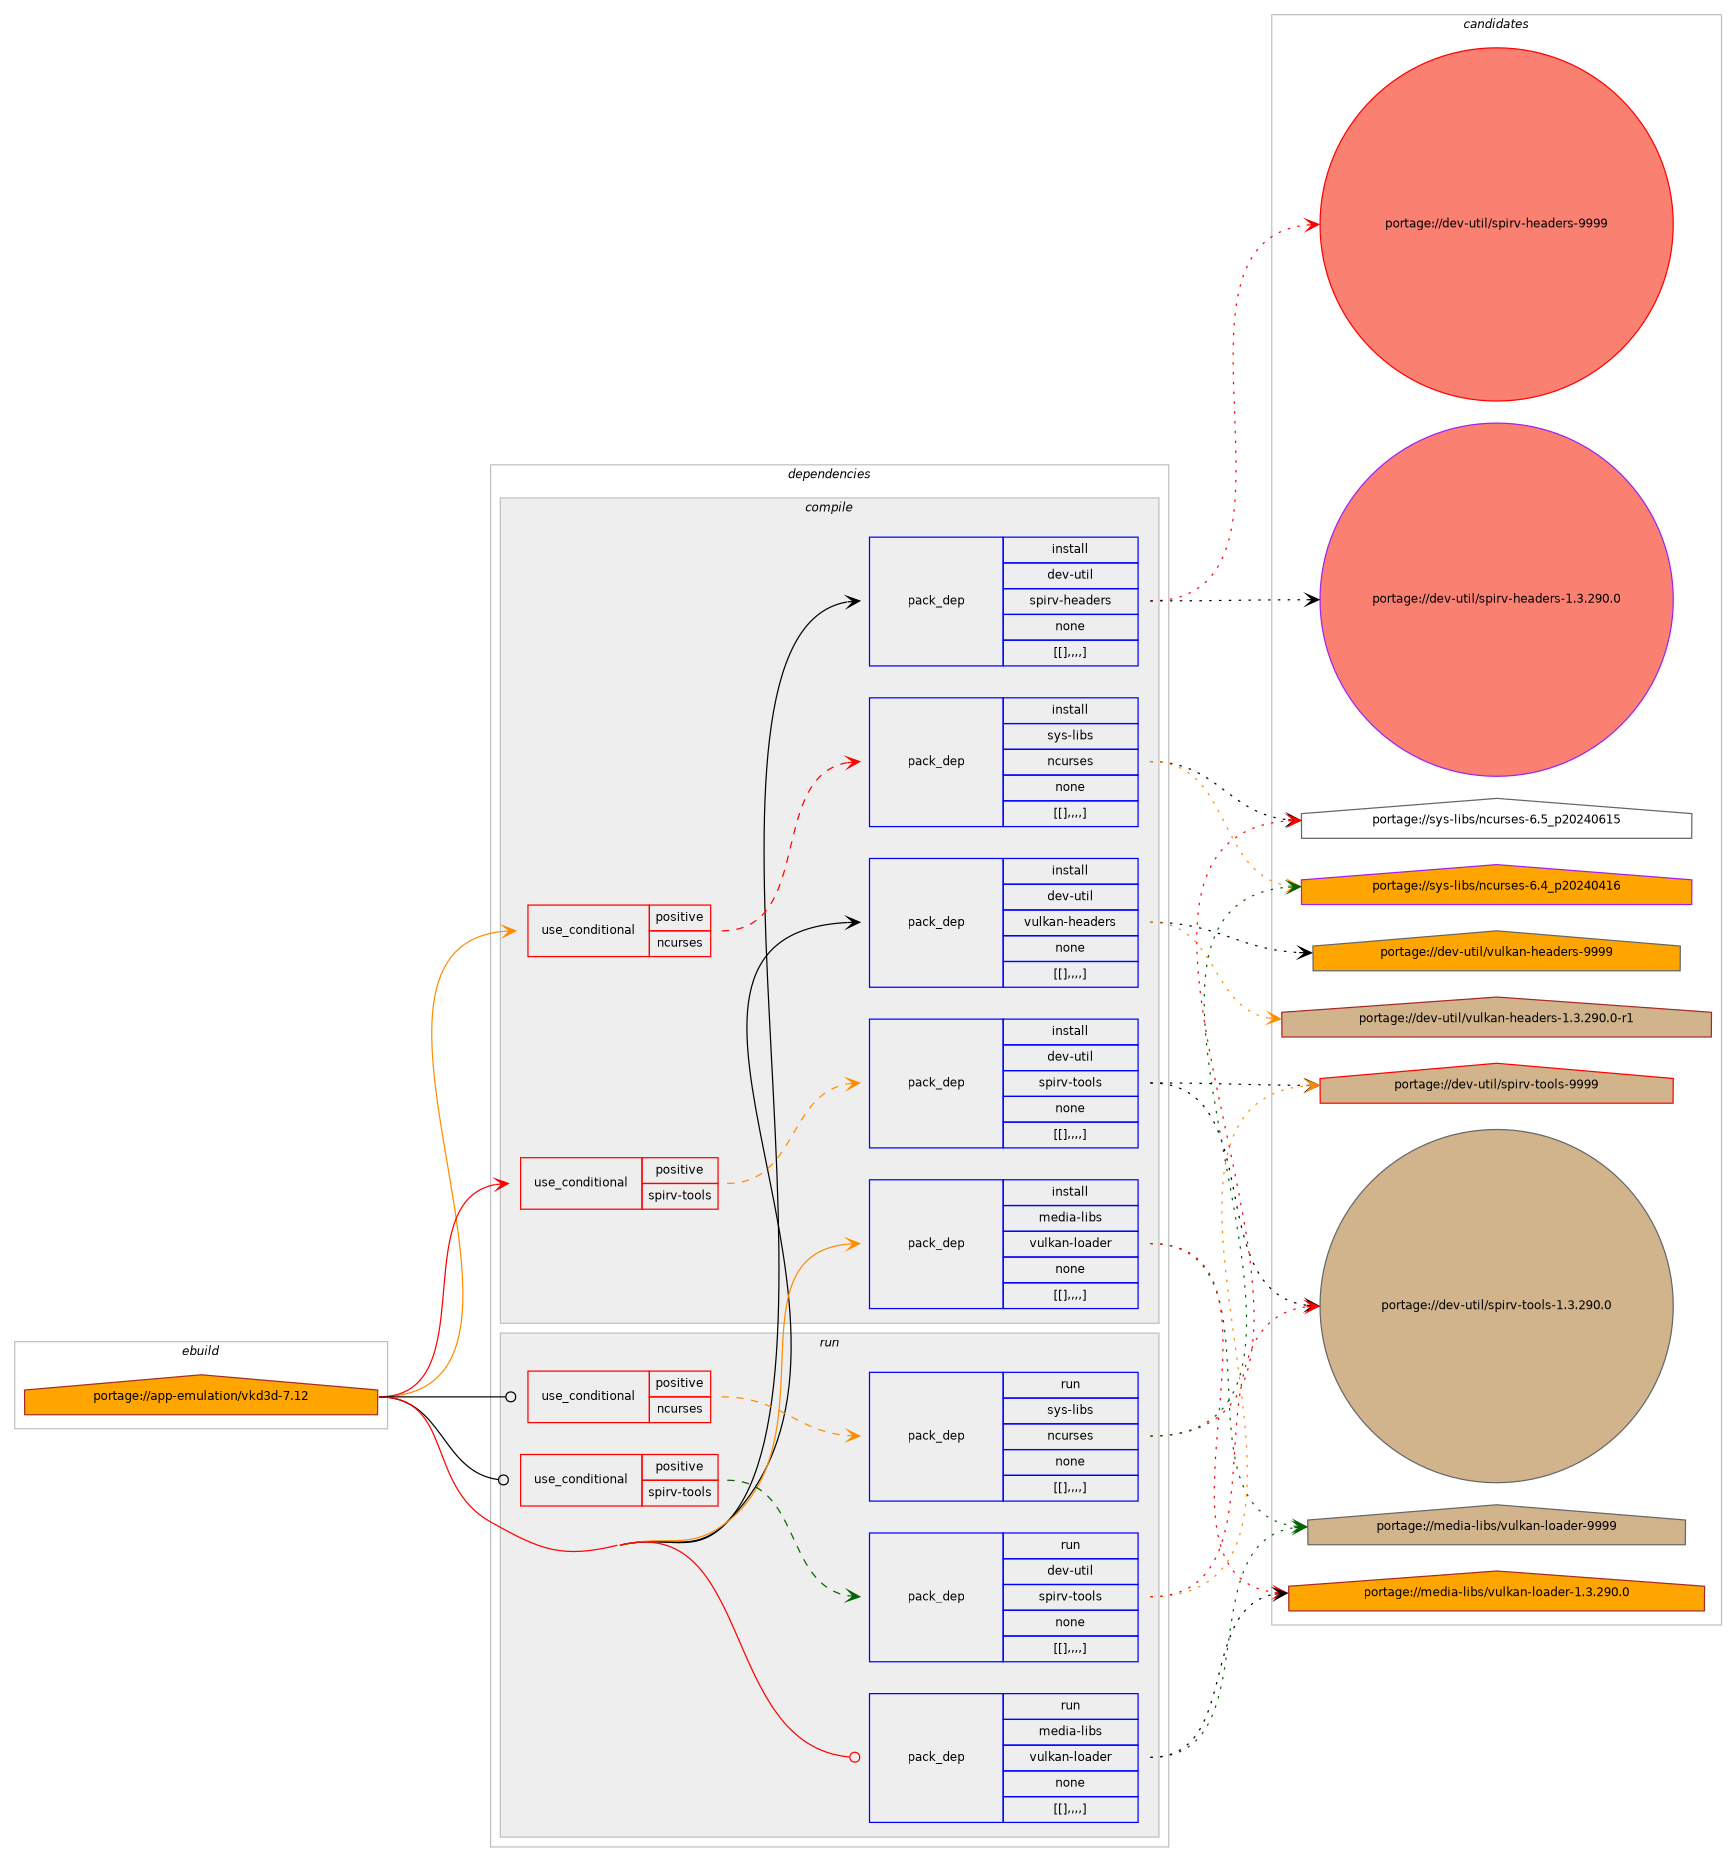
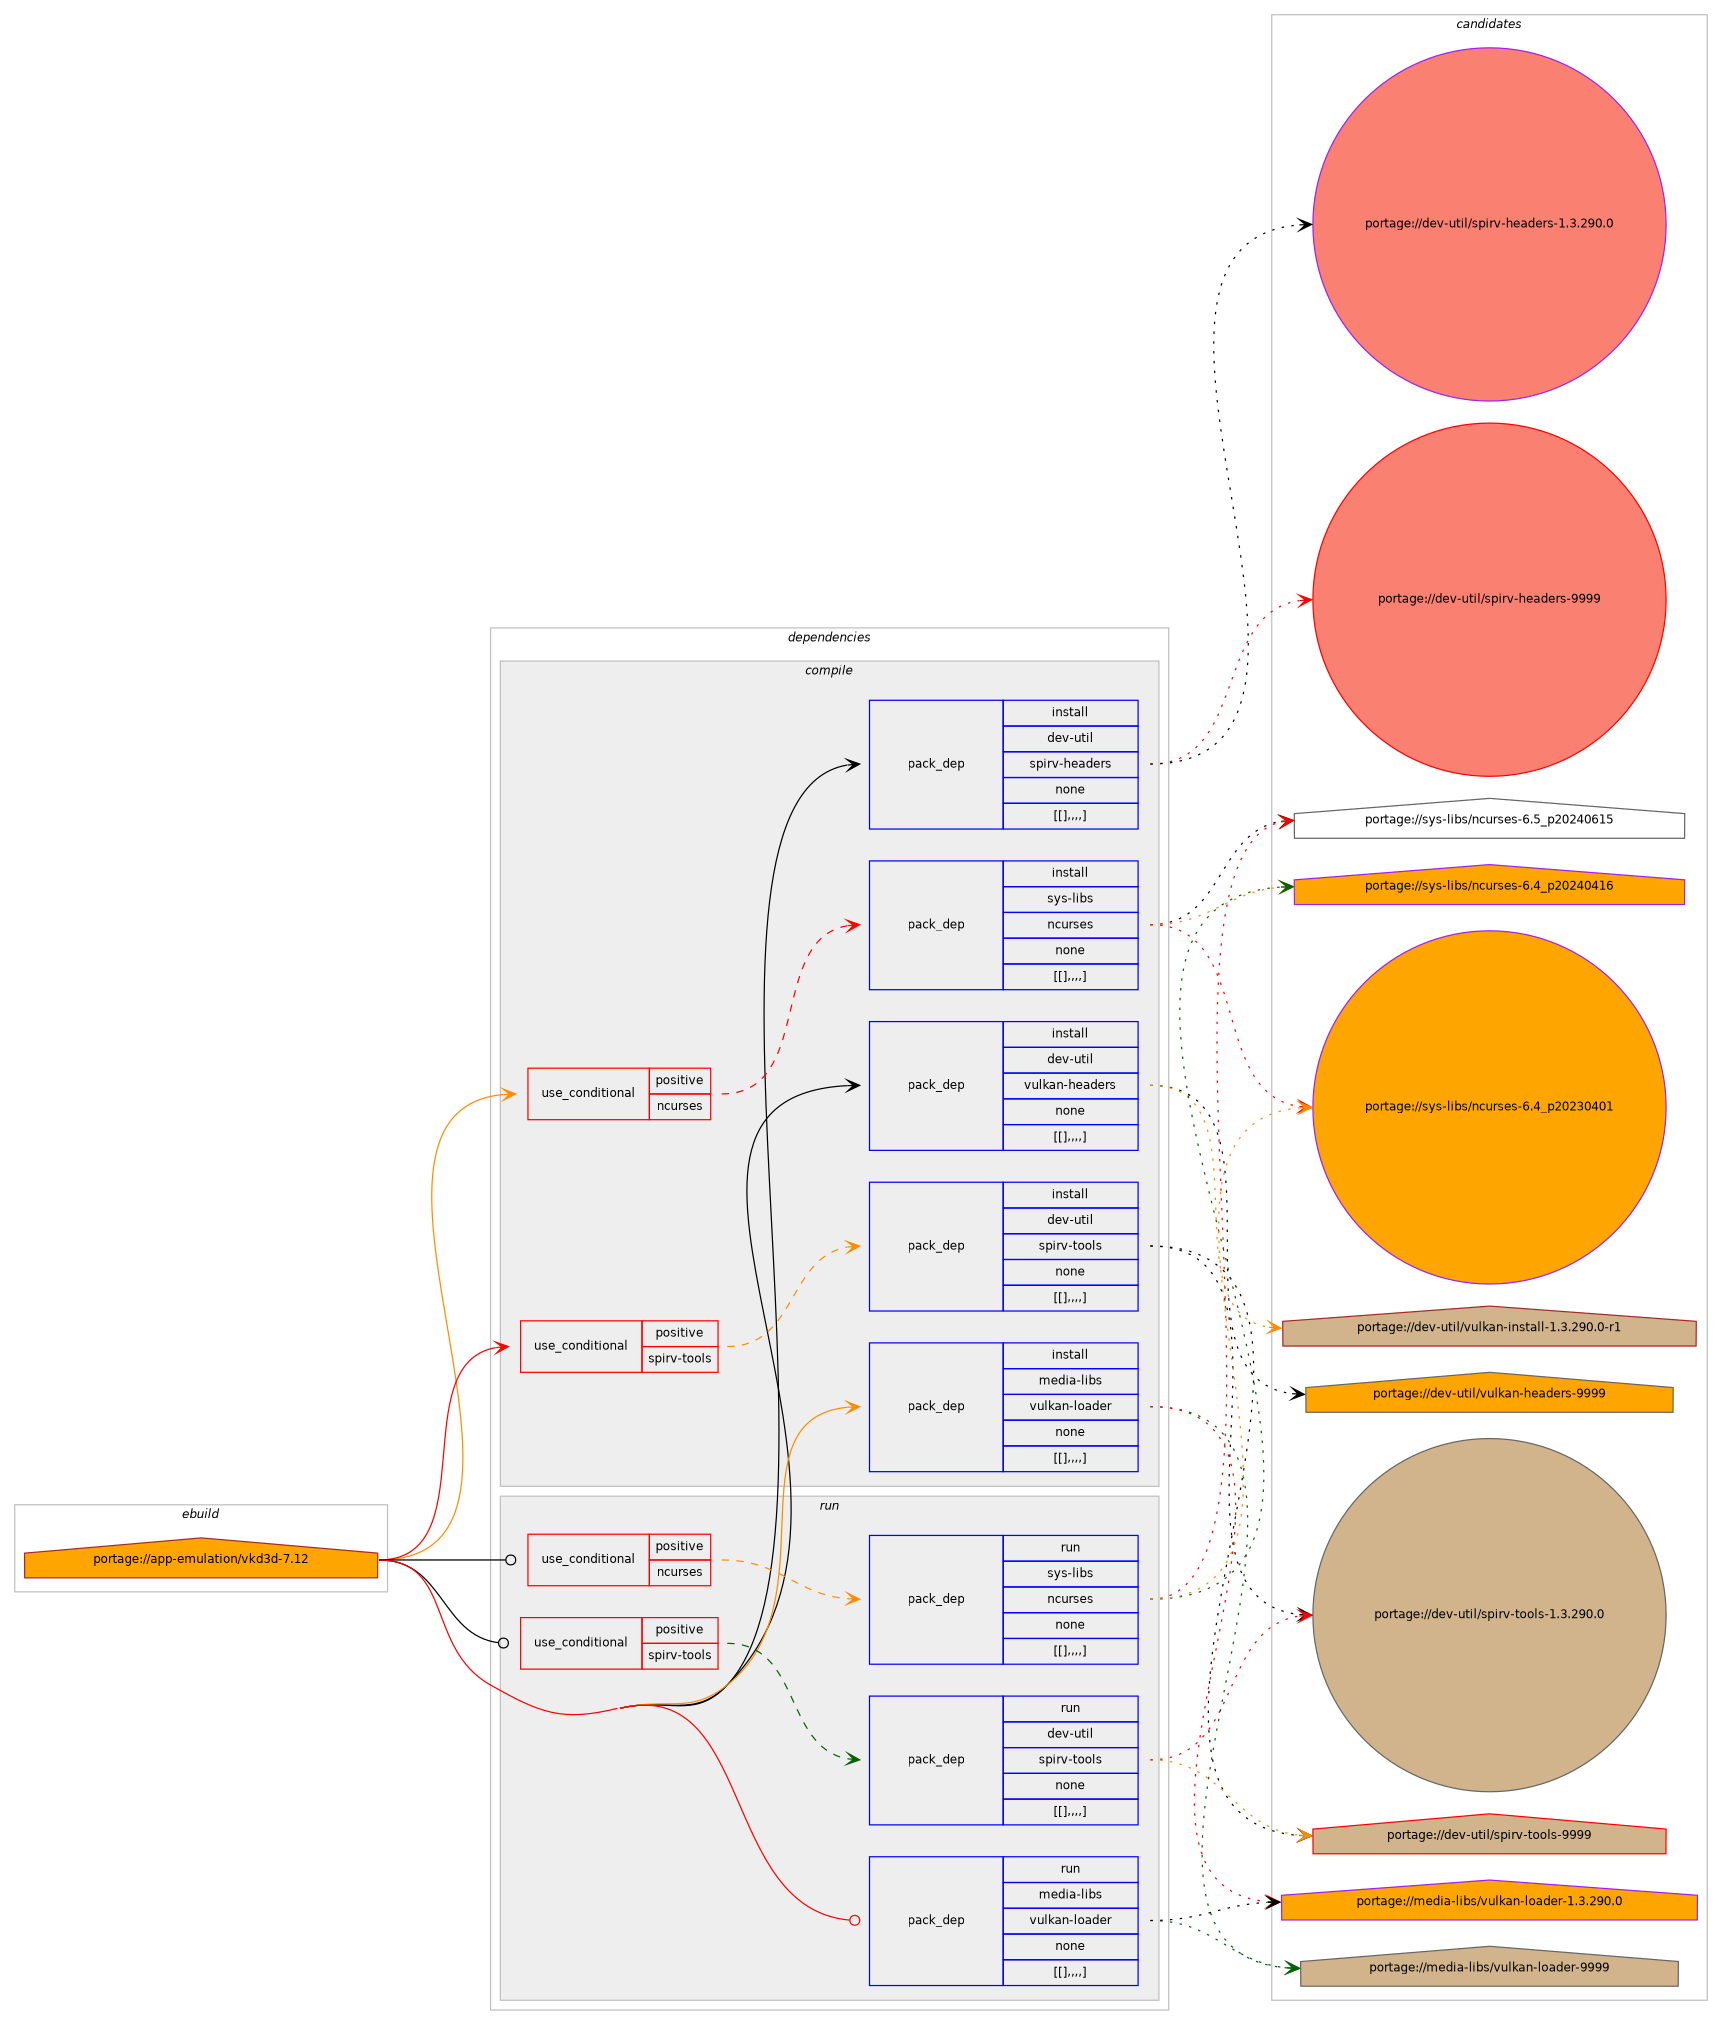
node "portage://dev-util/vulkan-headers-1.3.290.0-r1": label "portage://dev-util/vulkan-headers-1.3.290.0-r1" -> "portage://dev-util/vulkan-install-1.3.290.0-r1"
node "portage://sys-libs/ncurses-6.4_p20230401": added
node "portage://media-libs/vulkan-loader-1.3.290.0": color brown -> purple
